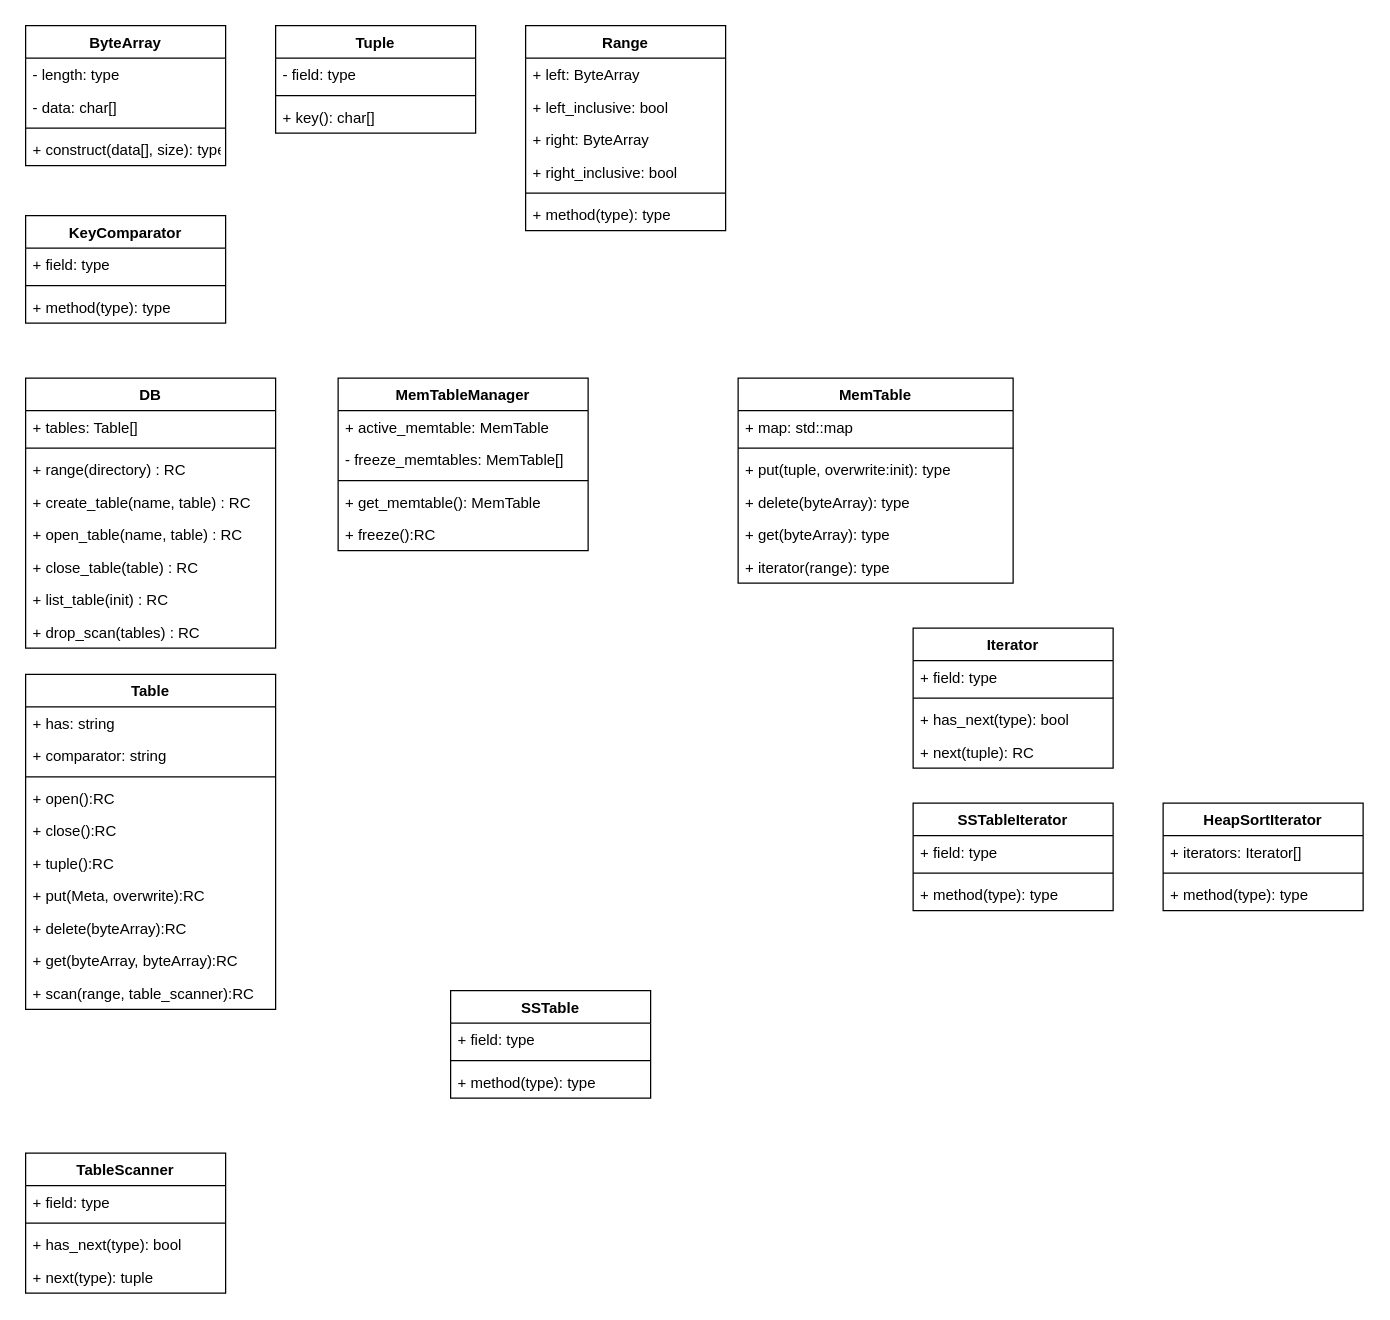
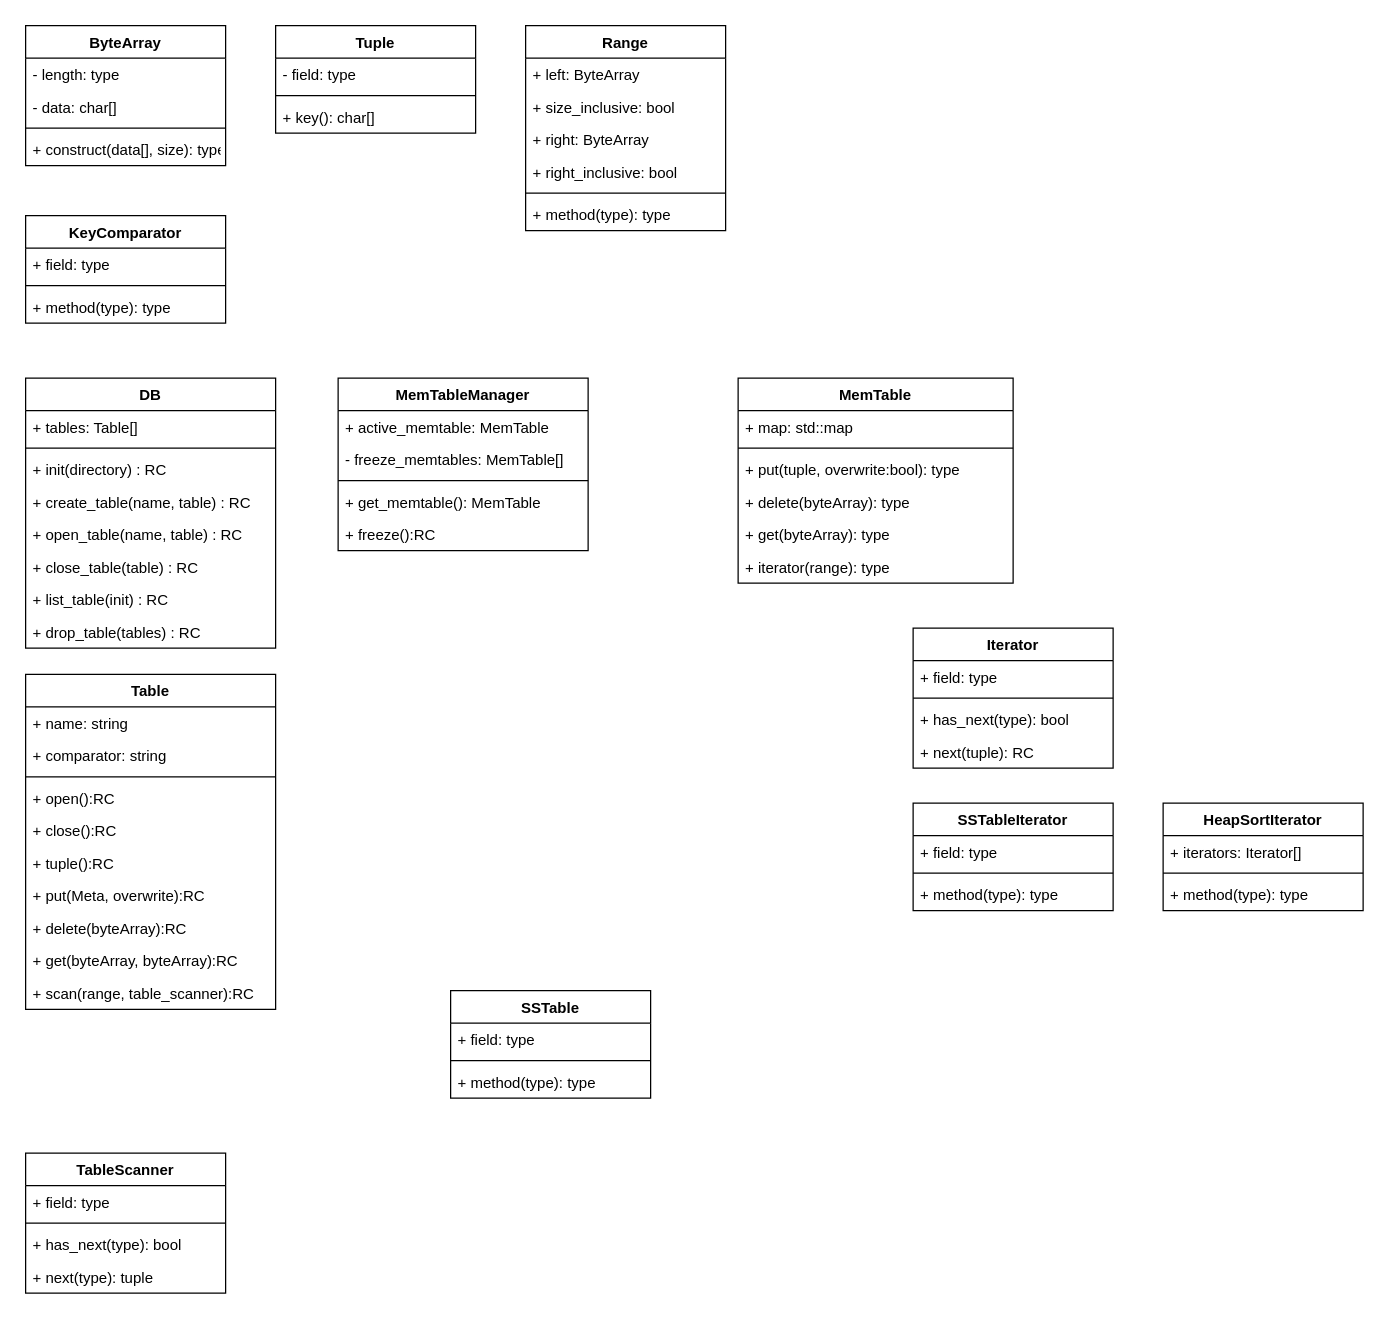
node "+ left_inclusive: bool": label "+ left_inclusive: bool" -> "+ size_inclusive: bool"
node "+ range(directory) : RC": label "+ range(directory) : RC" -> "+ init(directory) : RC"
node "+ put(tuple, overwrite:init): type": label "+ put(tuple, overwrite:init): type" -> "+ put(tuple, overwrite:bool): type"
node "+ drop_scan(tables) : RC": label "+ drop_scan(tables) : RC" -> "+ drop_table(tables) : RC"
node "+ has: string": label "+ has: string" -> "+ name: string"
